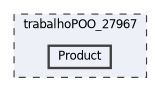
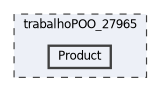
cluster "trabalhoPOO_27967": label "trabalhoPOO_27967" -> "trabalhoPOO_27965"
